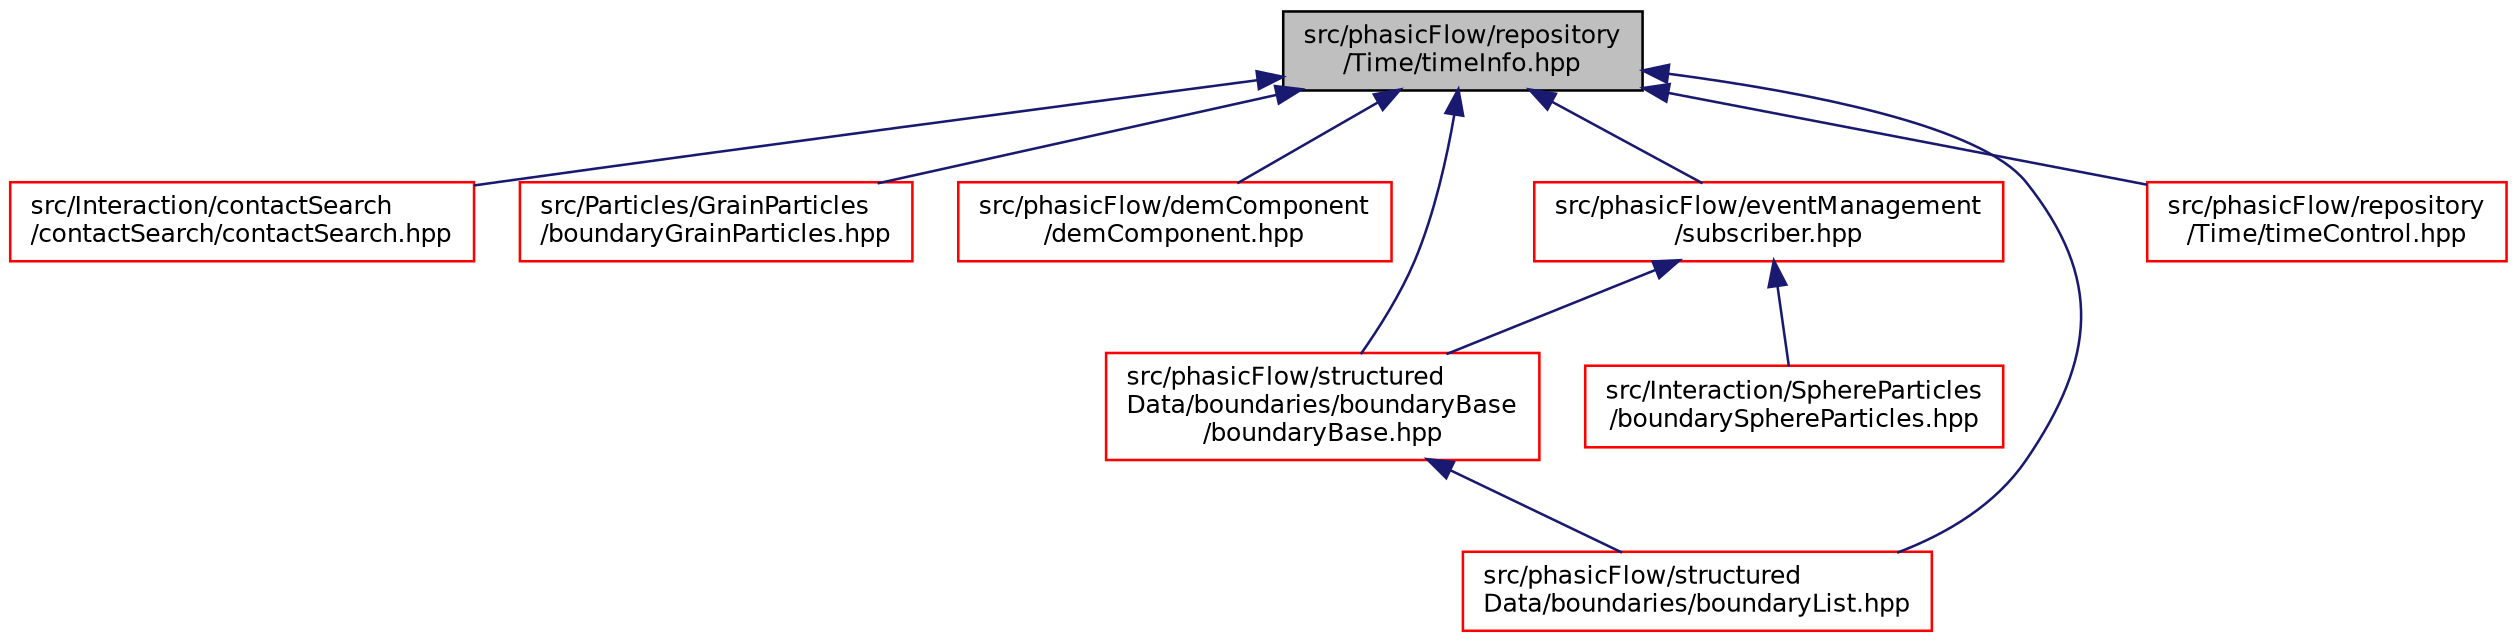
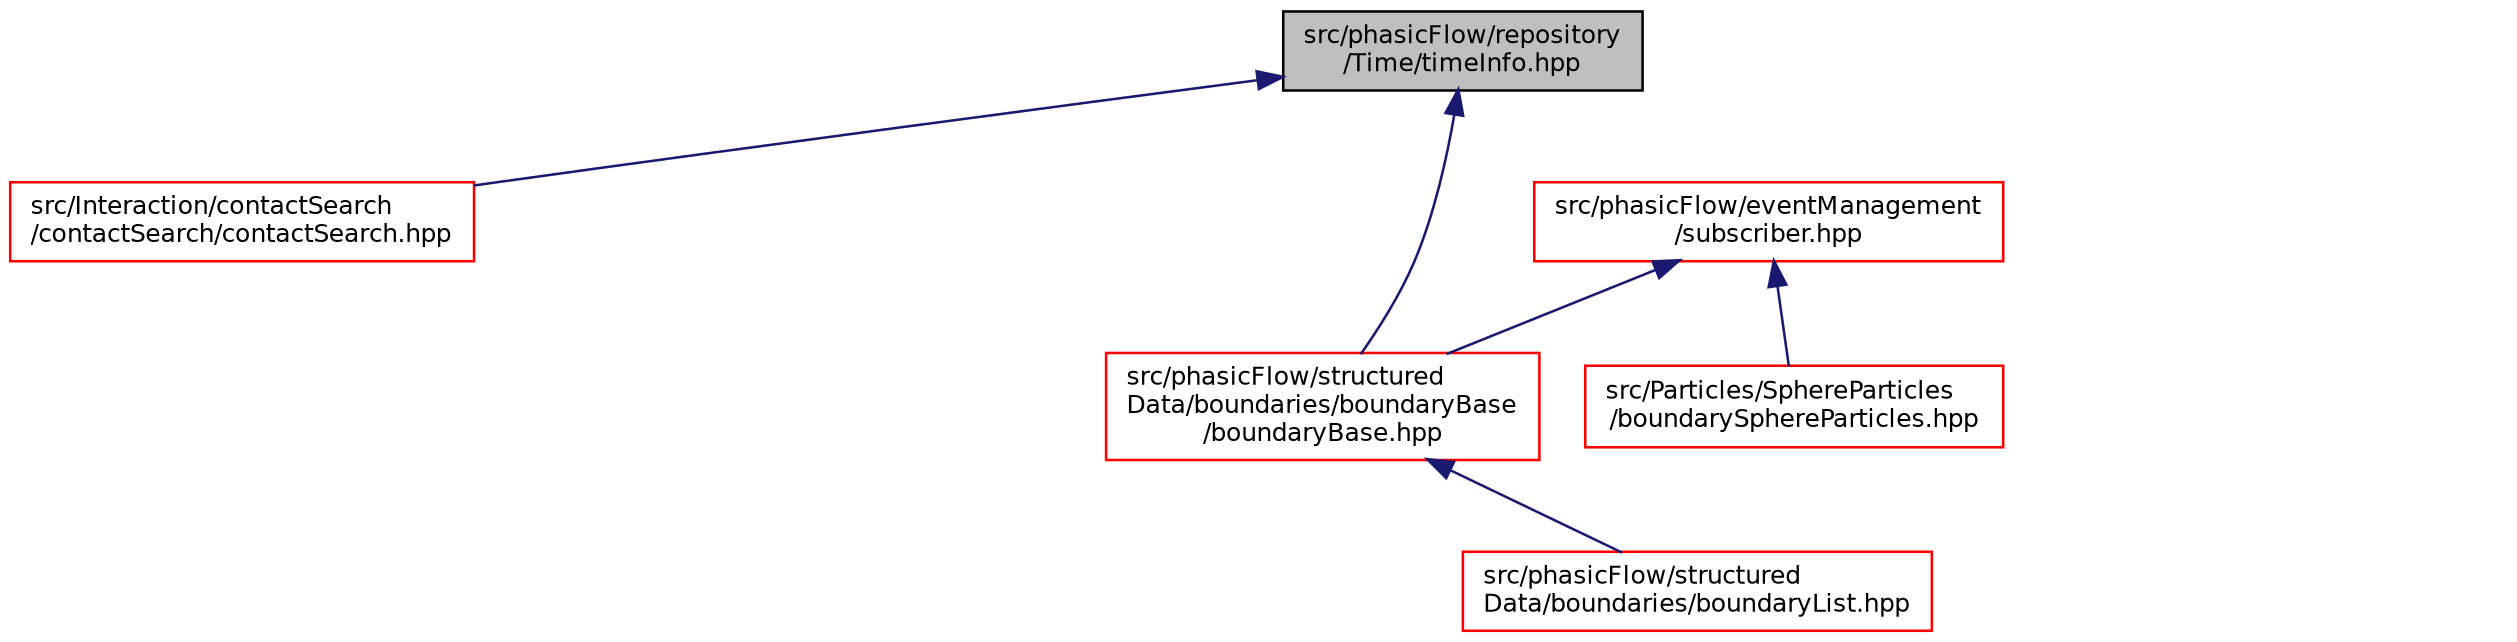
edge "src/phasicFlow/eventManagement /subscriber.hpp" -> "src/phasicFlow/repository /Time/timeInfo.hpp": removed
edge "src/phasicFlow/structured Data/boundaries/boundaryList.hpp" -> "src/phasicFlow/repository /Time/timeInfo.hpp": removed
node "src/Particles/GrainParticles /boundaryGrainParticles.hpp": removed
node "src/phasicFlow/demComponent /demComponent.hpp": removed
node "src/phasicFlow/repository /Time/timeControl.hpp": removed
node "src/Interaction/SphereParticles /boundarySphereParticles.hpp": label "src/Interaction/SphereParticles /boundarySphereParticles.hpp" -> "src/Particles/SphereParticles /boundarySphereParticles.hpp"
